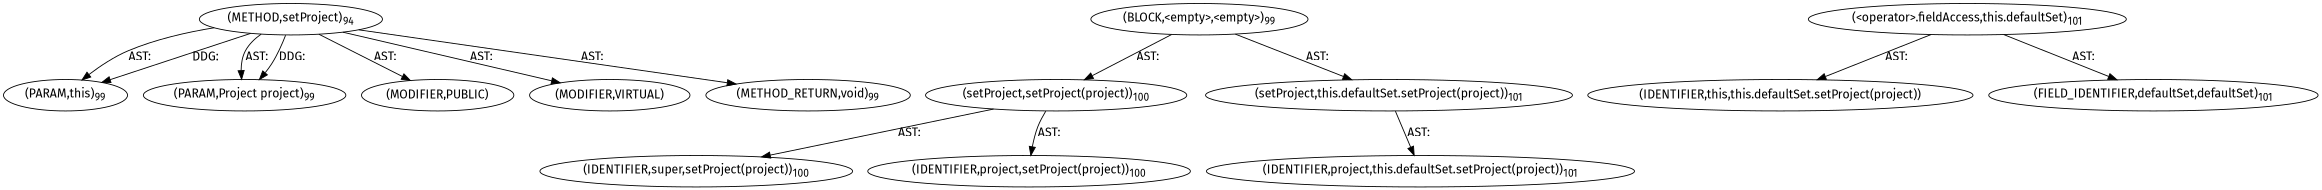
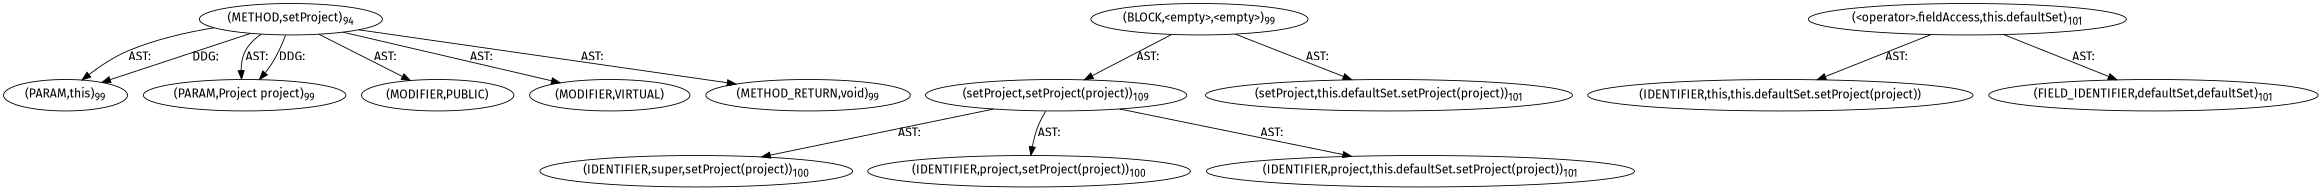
node "(setProject,setProject(project))": text "100" -> "109"
edge "(setProject,this.defaultSet.setProject(project))" -> "(IDENTIFIER,project,this.defaultSet.setProject(project))": now "(setProject,setProject(project))" -> "(IDENTIFIER,project,this.defaultSet.setProject(project))"
